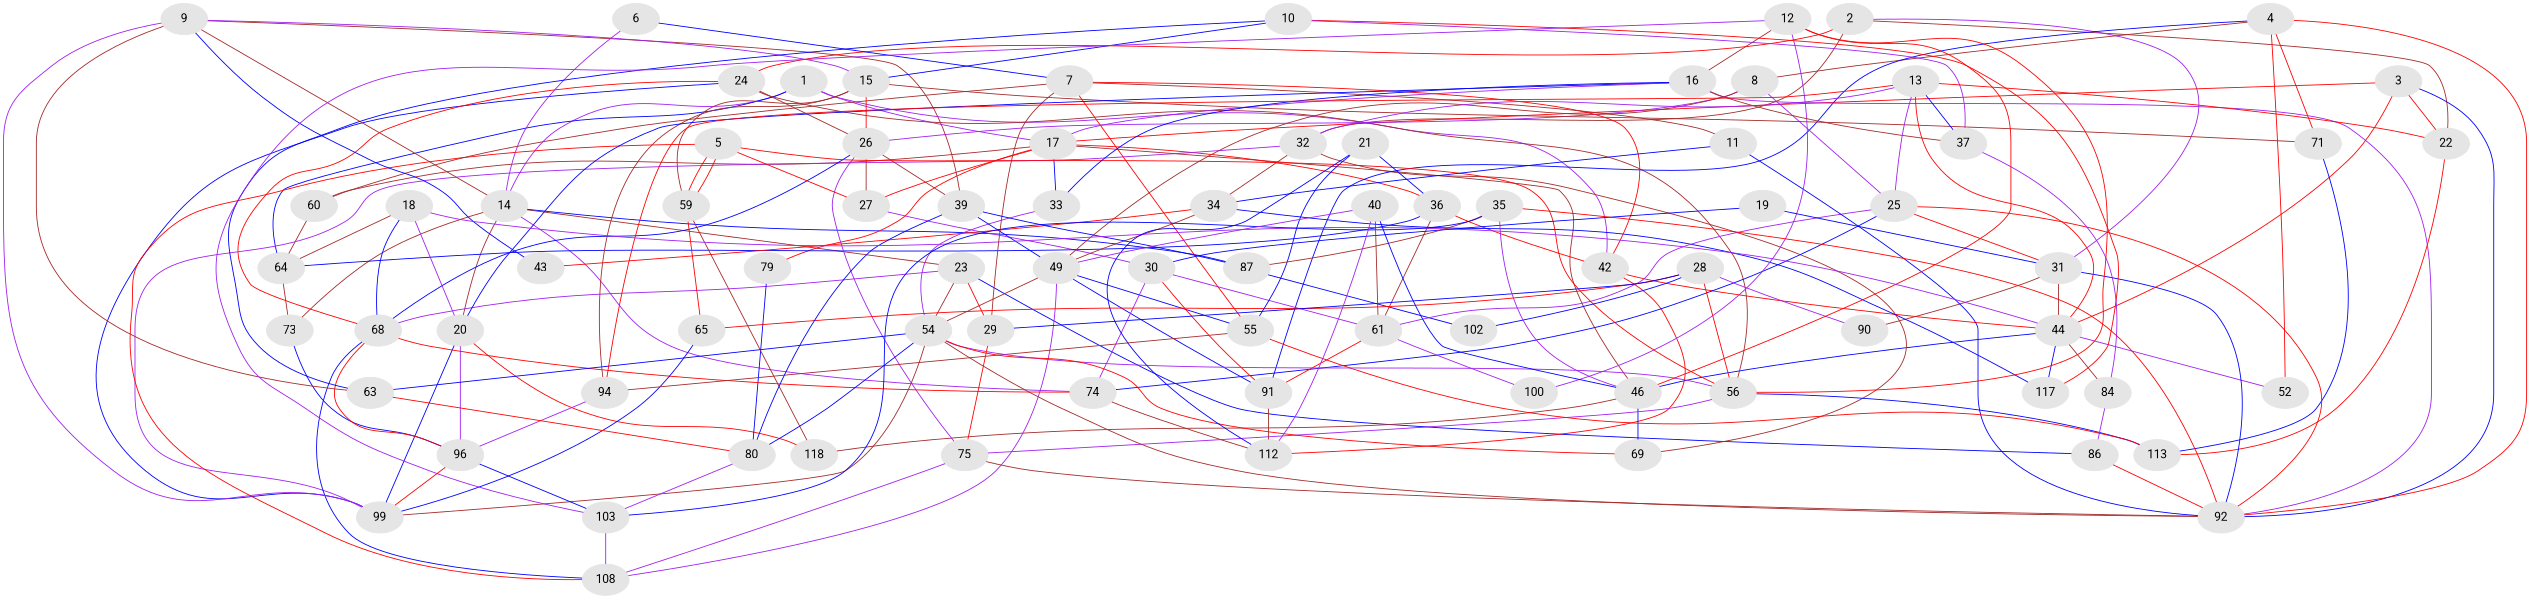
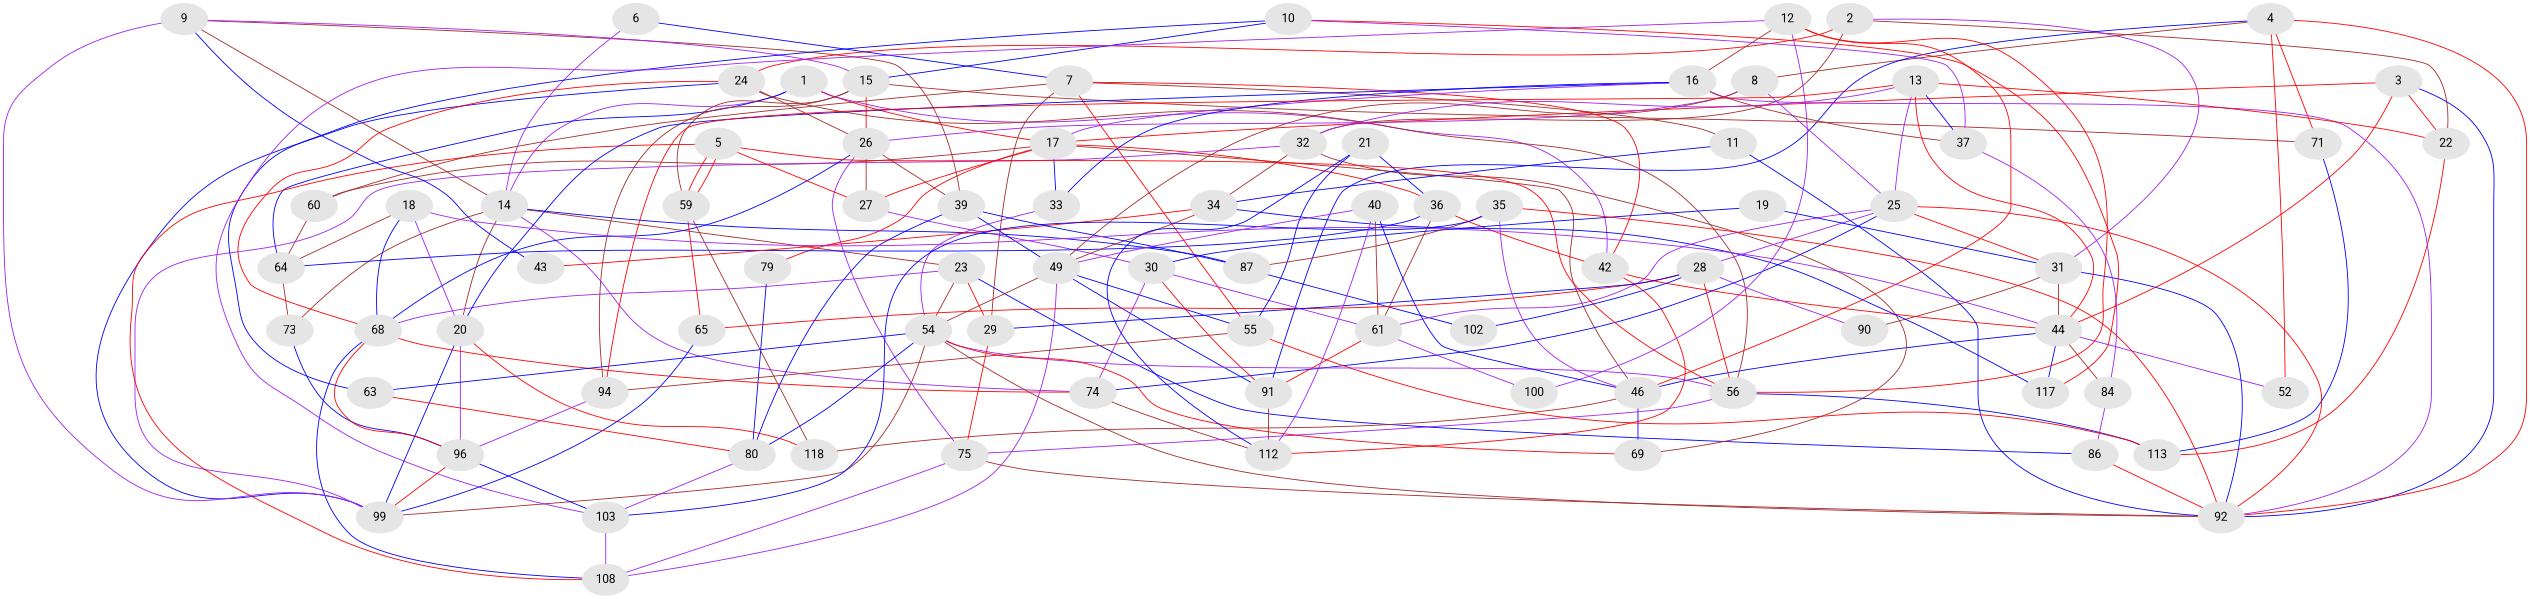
edge "1" -- "17": color purple -> red
edge "25" -- "28": added
edge "9" -- "63": removed
